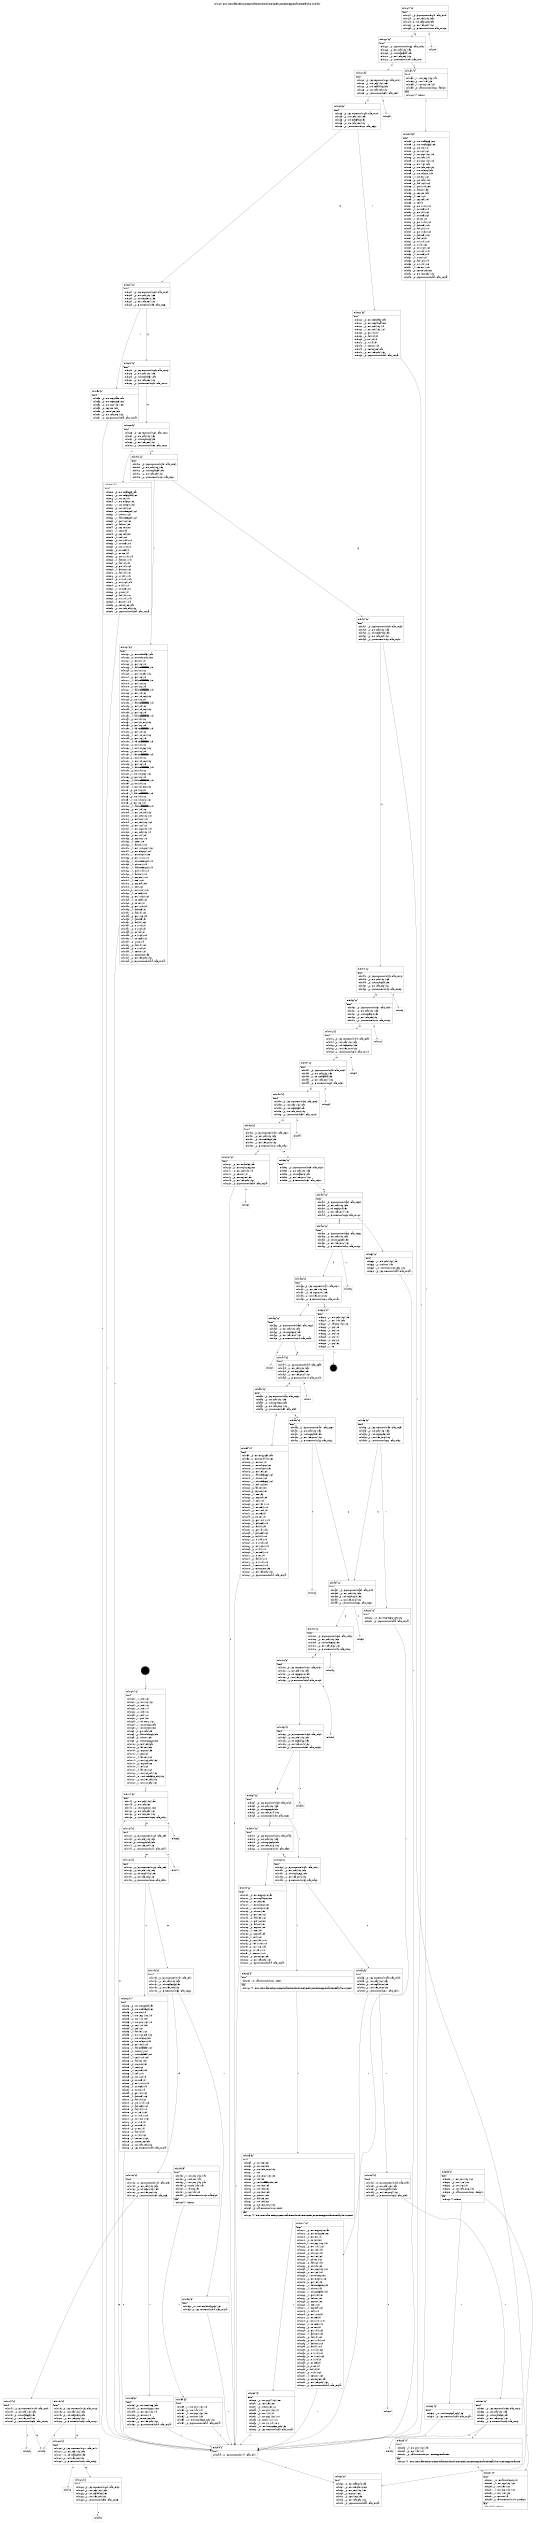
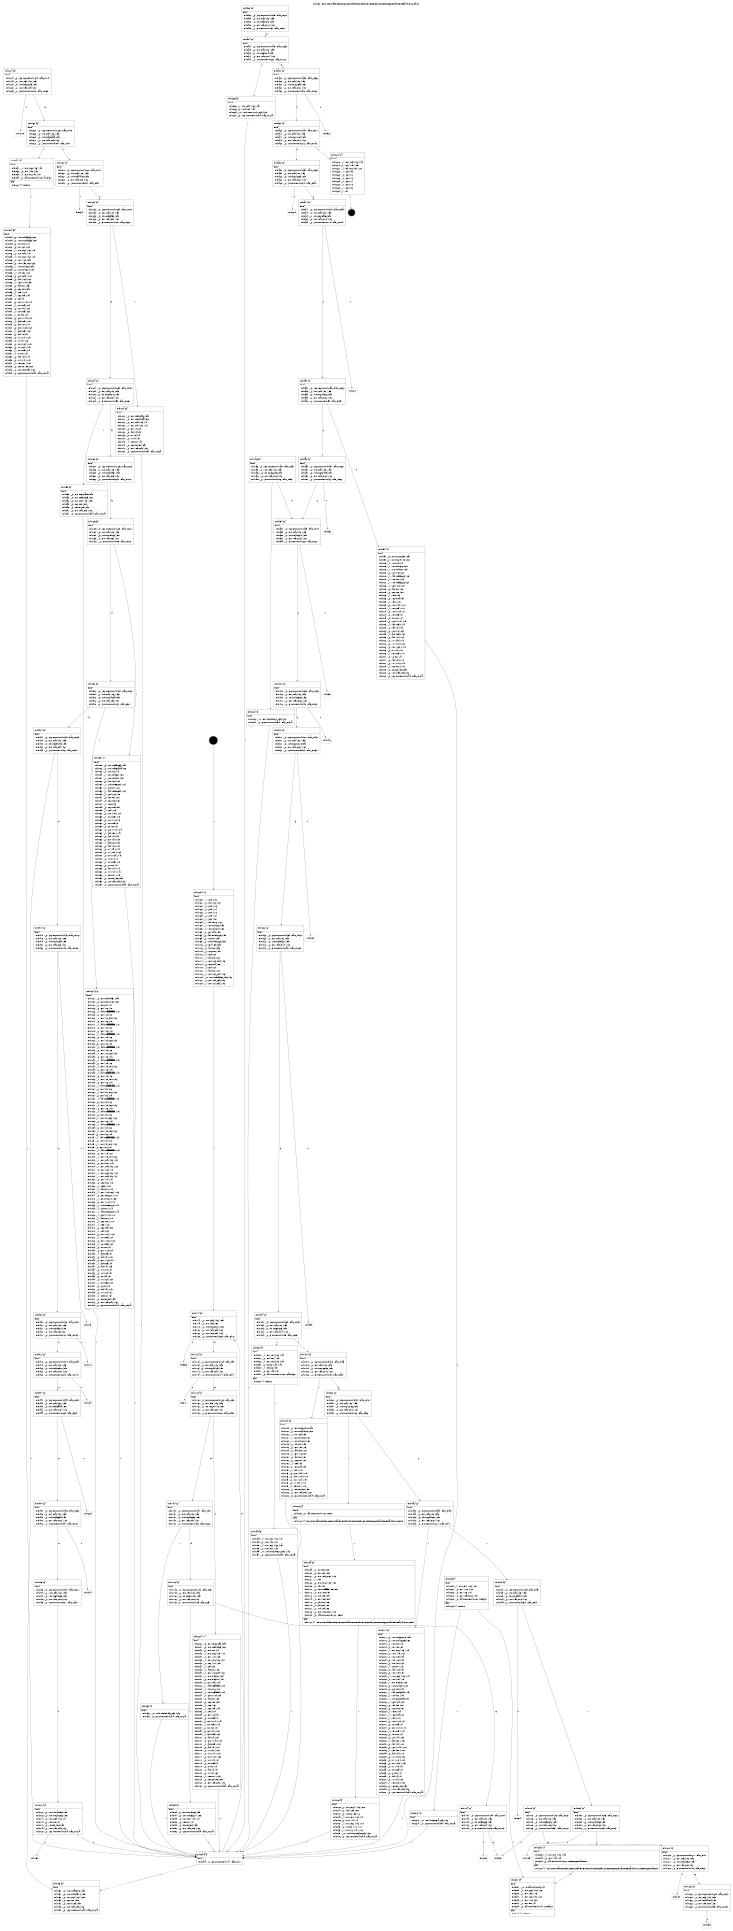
edge "0x4019cc [28]" -> "0x4019e8 [28]": removed, label "10"
edge "0x401b54 [28]" -> "0x401b8c [28]": now "0x401b54 [28]" -> "0x401fbc [29]"
